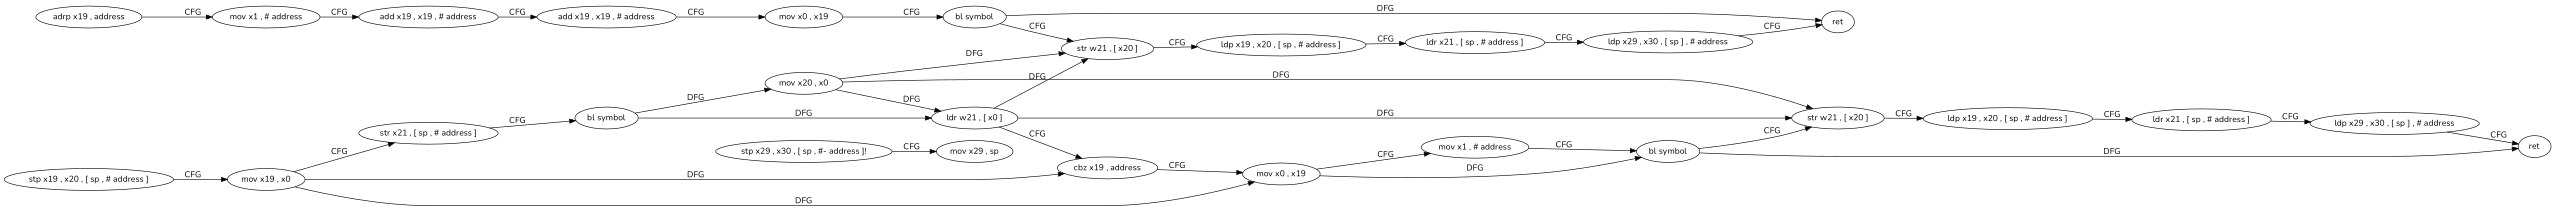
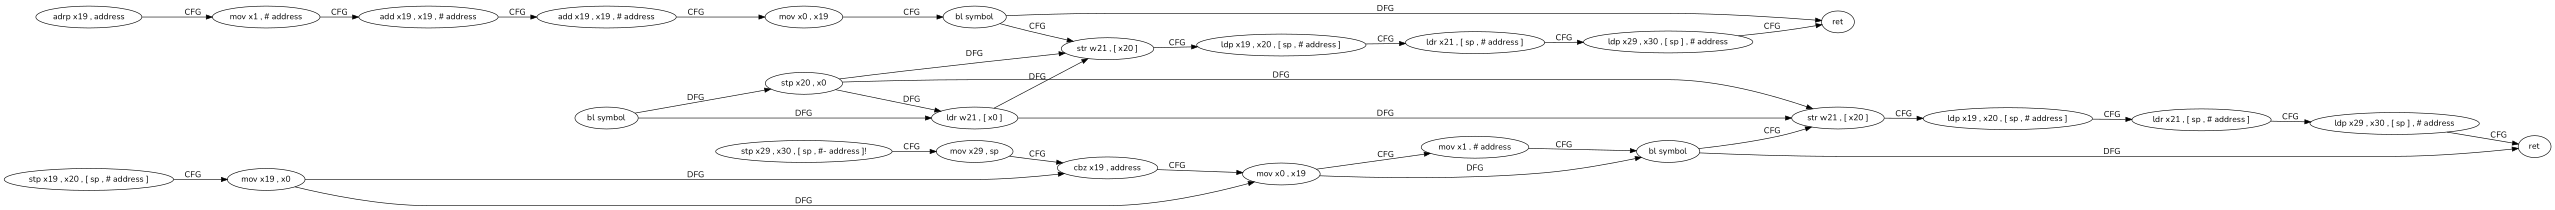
node "mov x20 , x0": label "mov x20 , x0" -> "stp x20 , x0"
node "str x21 , [ sp , # address ]": removed
edge "ldr w21 , [ x0 ]" -> "cbz x19 , address": now "mov x29 , sp" -> "cbz x19 , address"
